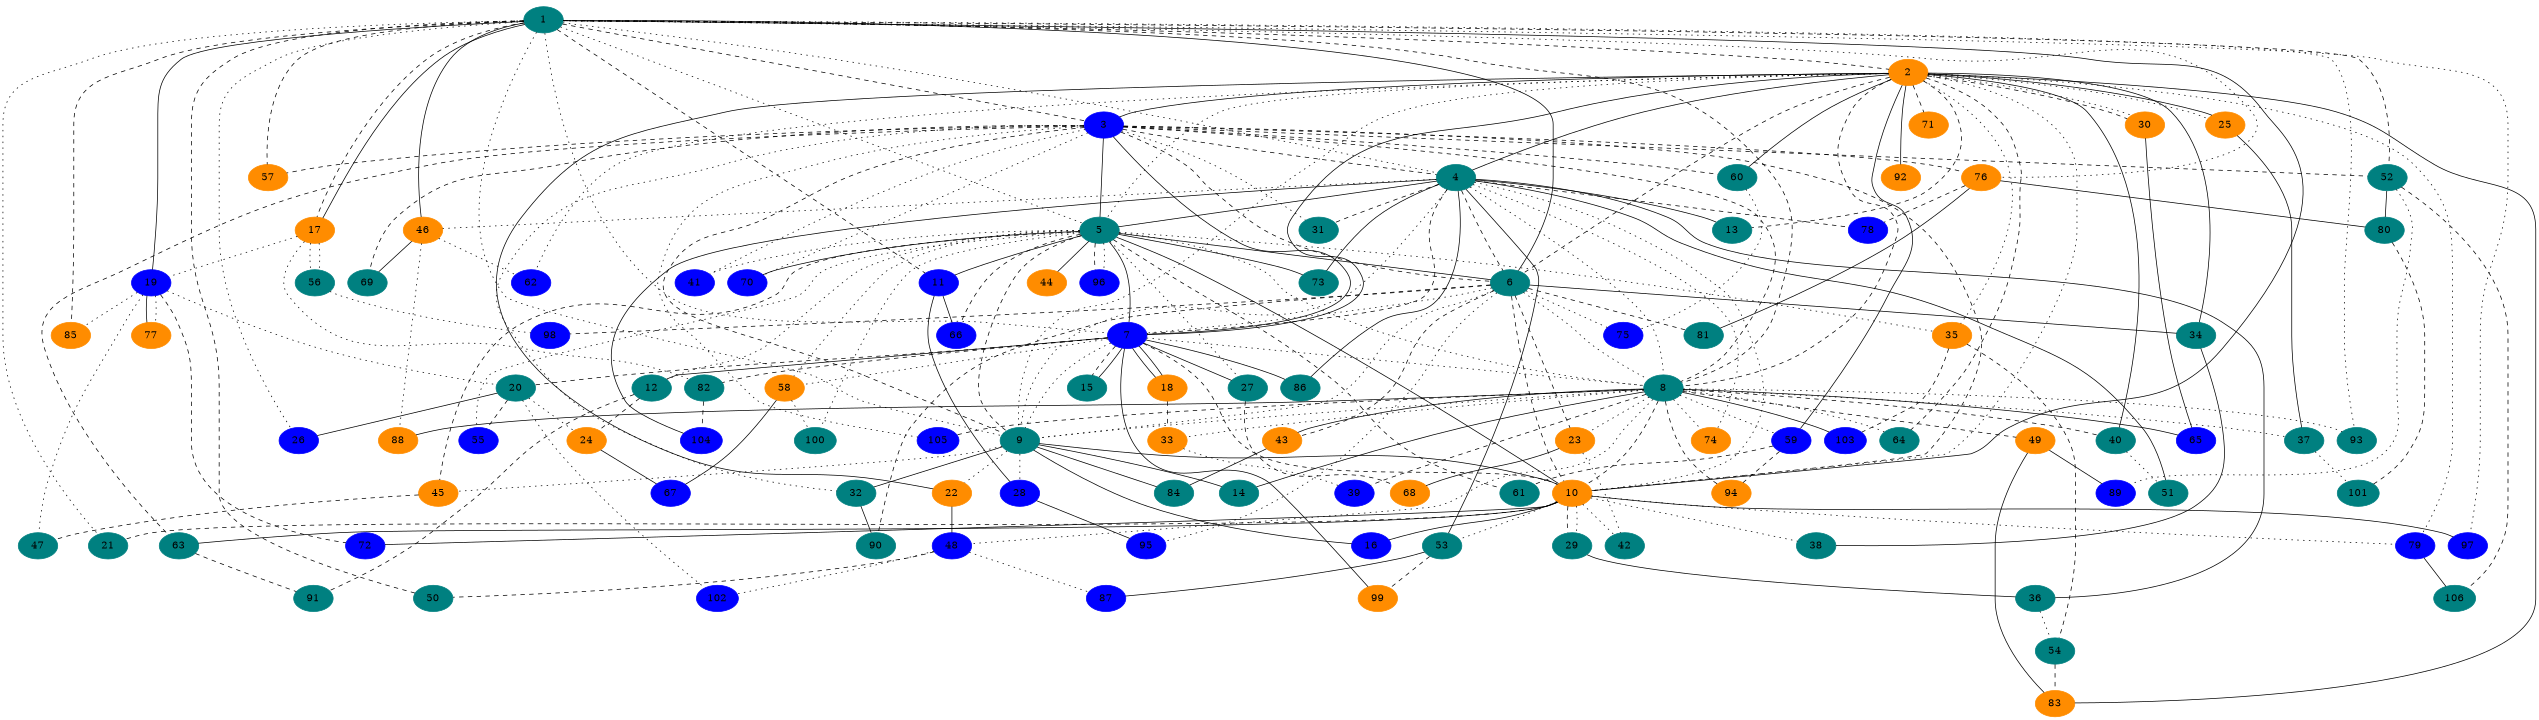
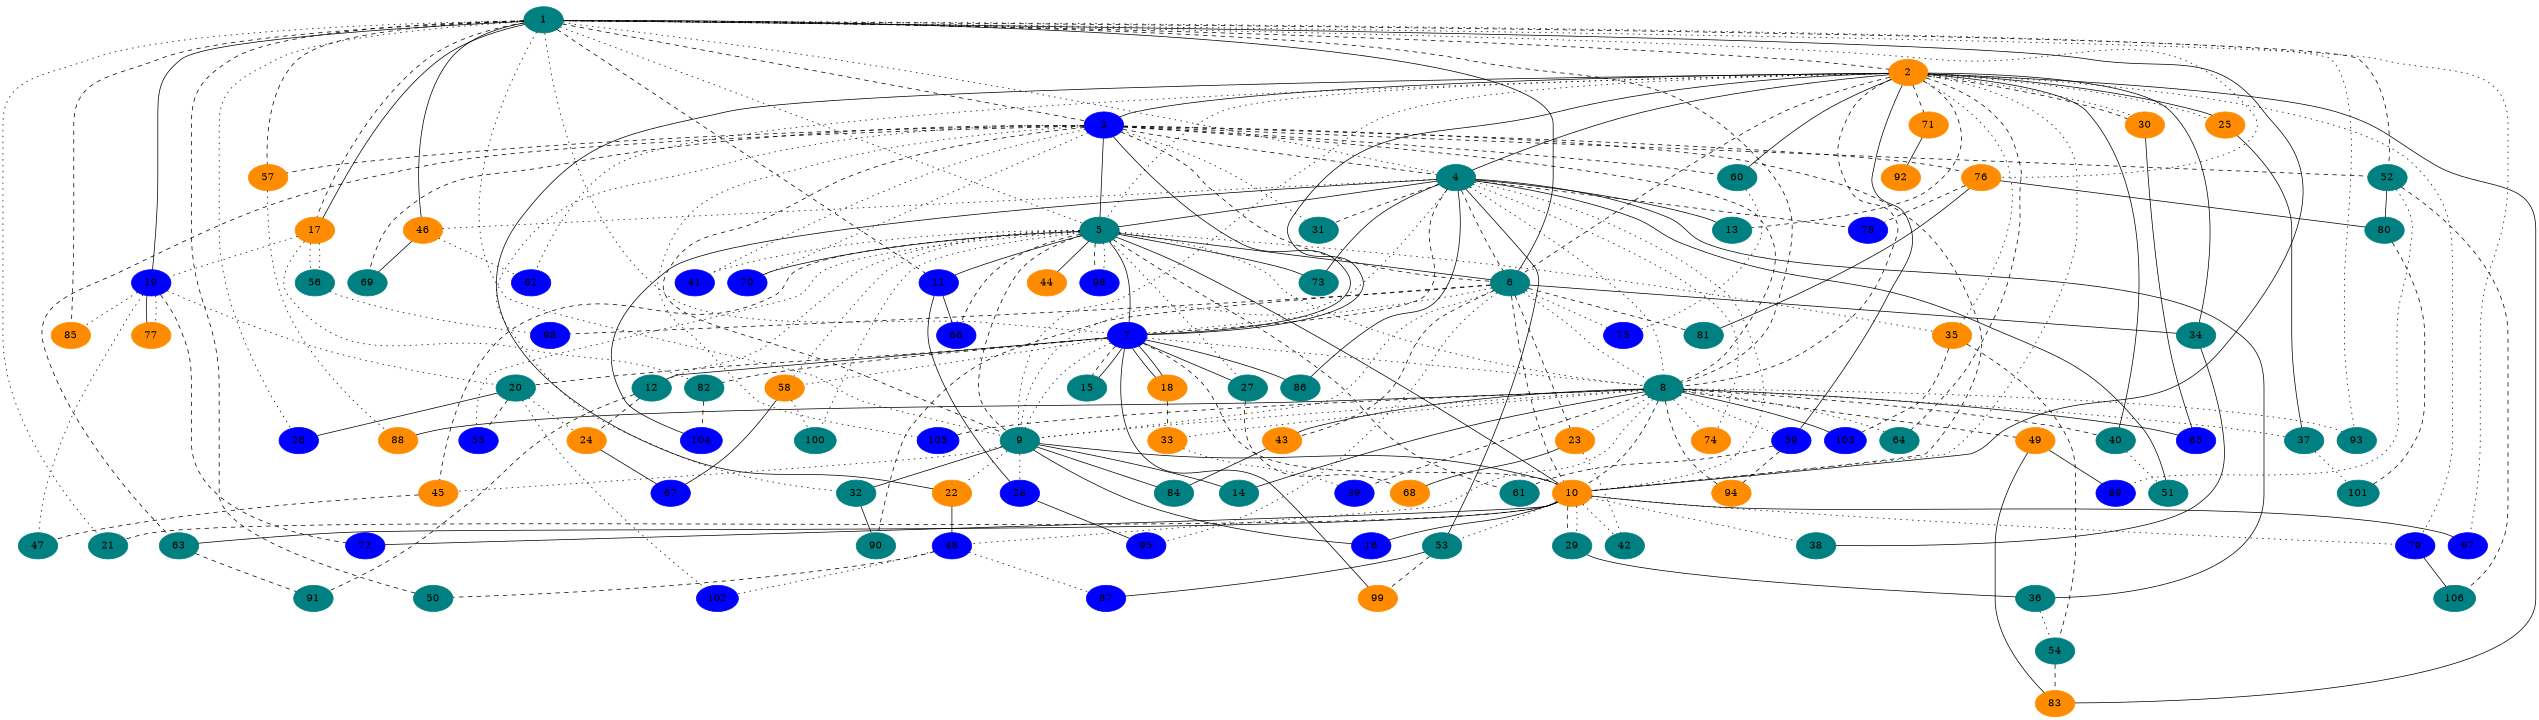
edge "2" -- "92": now "71" -- "92"
edge "46" -- "88": now "57" -- "88"
